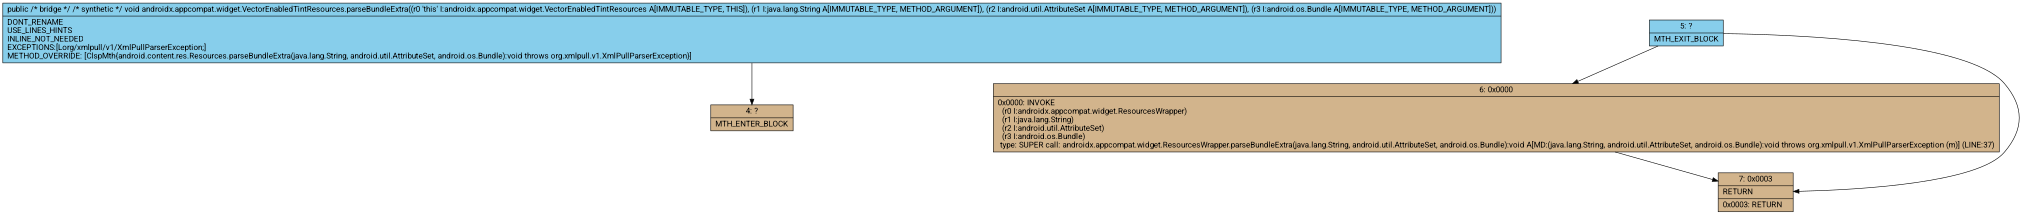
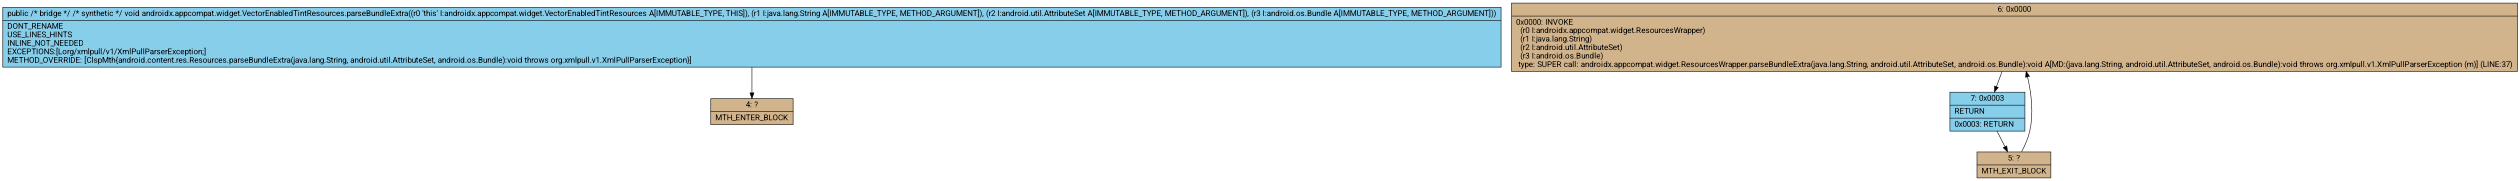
node "5: ?": fillcolor skyblue -> tan
edge "5: ?" -> "7: 0x0003": reversed
node "7: 0x0003": fillcolor tan -> skyblue
